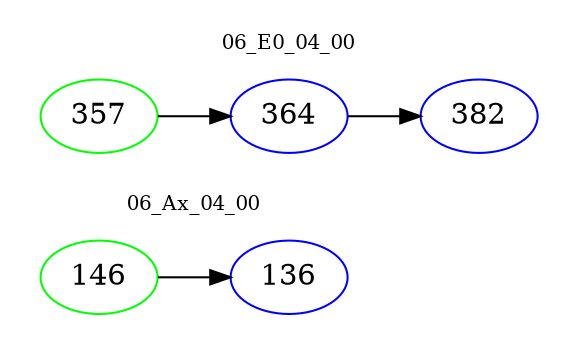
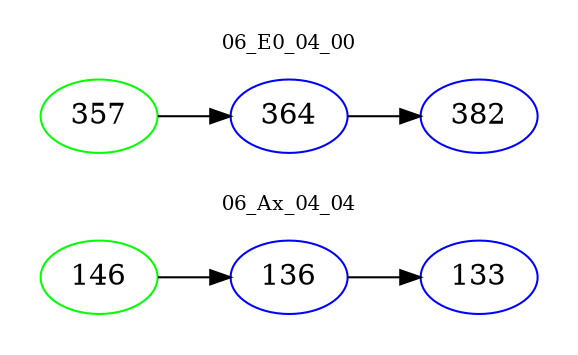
cluster "06_Ax_04_00": label "06_Ax_04_00" -> "06_Ax_04_04"
node "133": added
